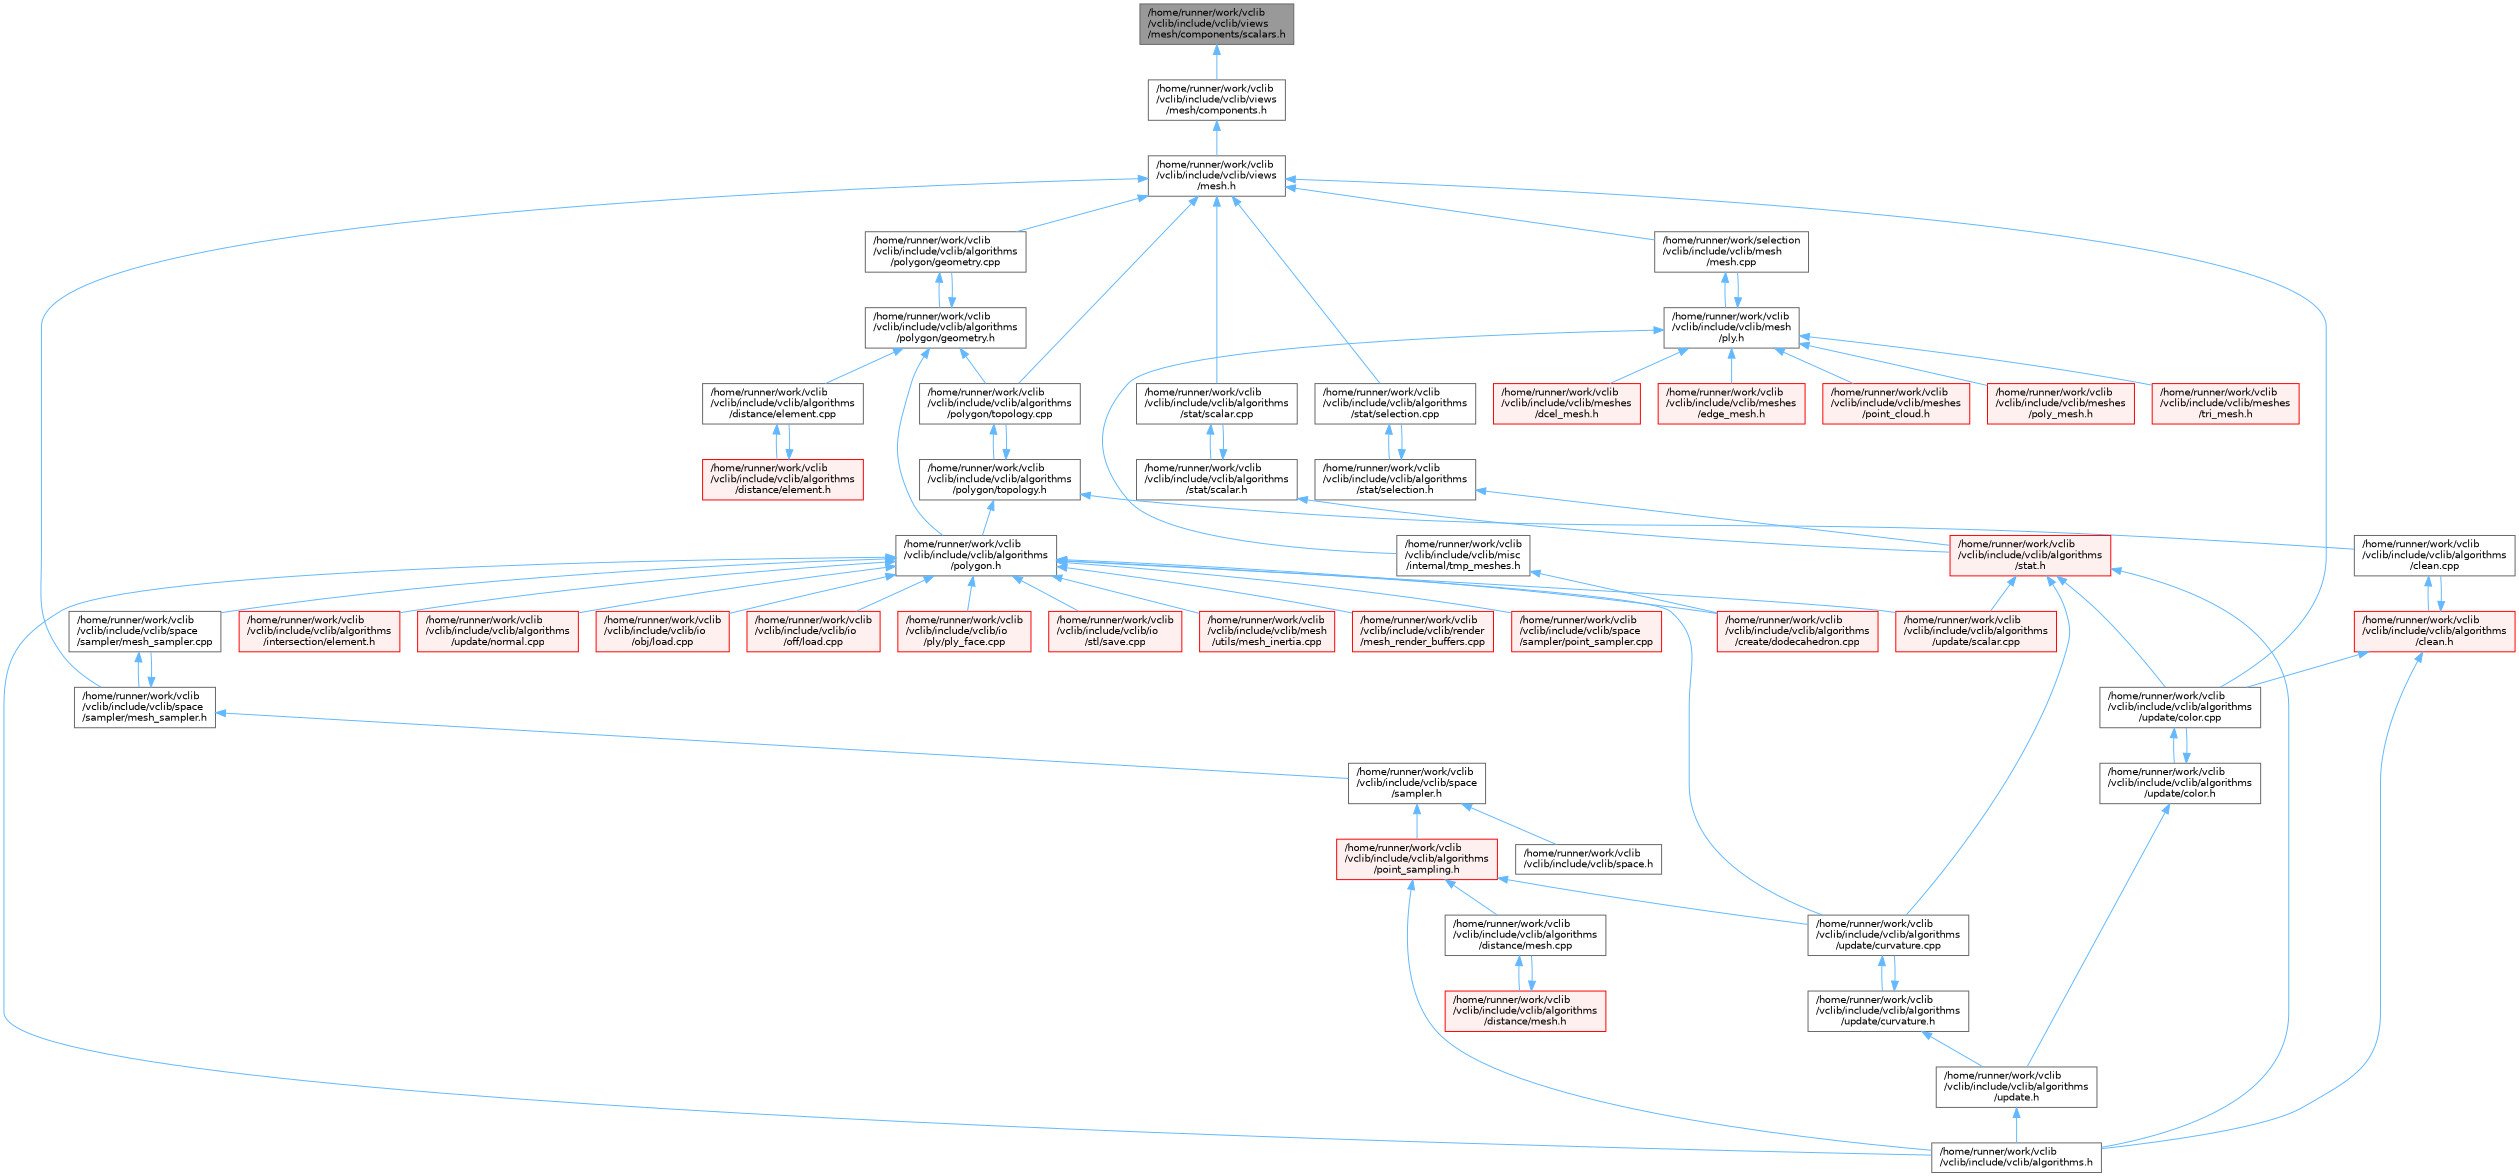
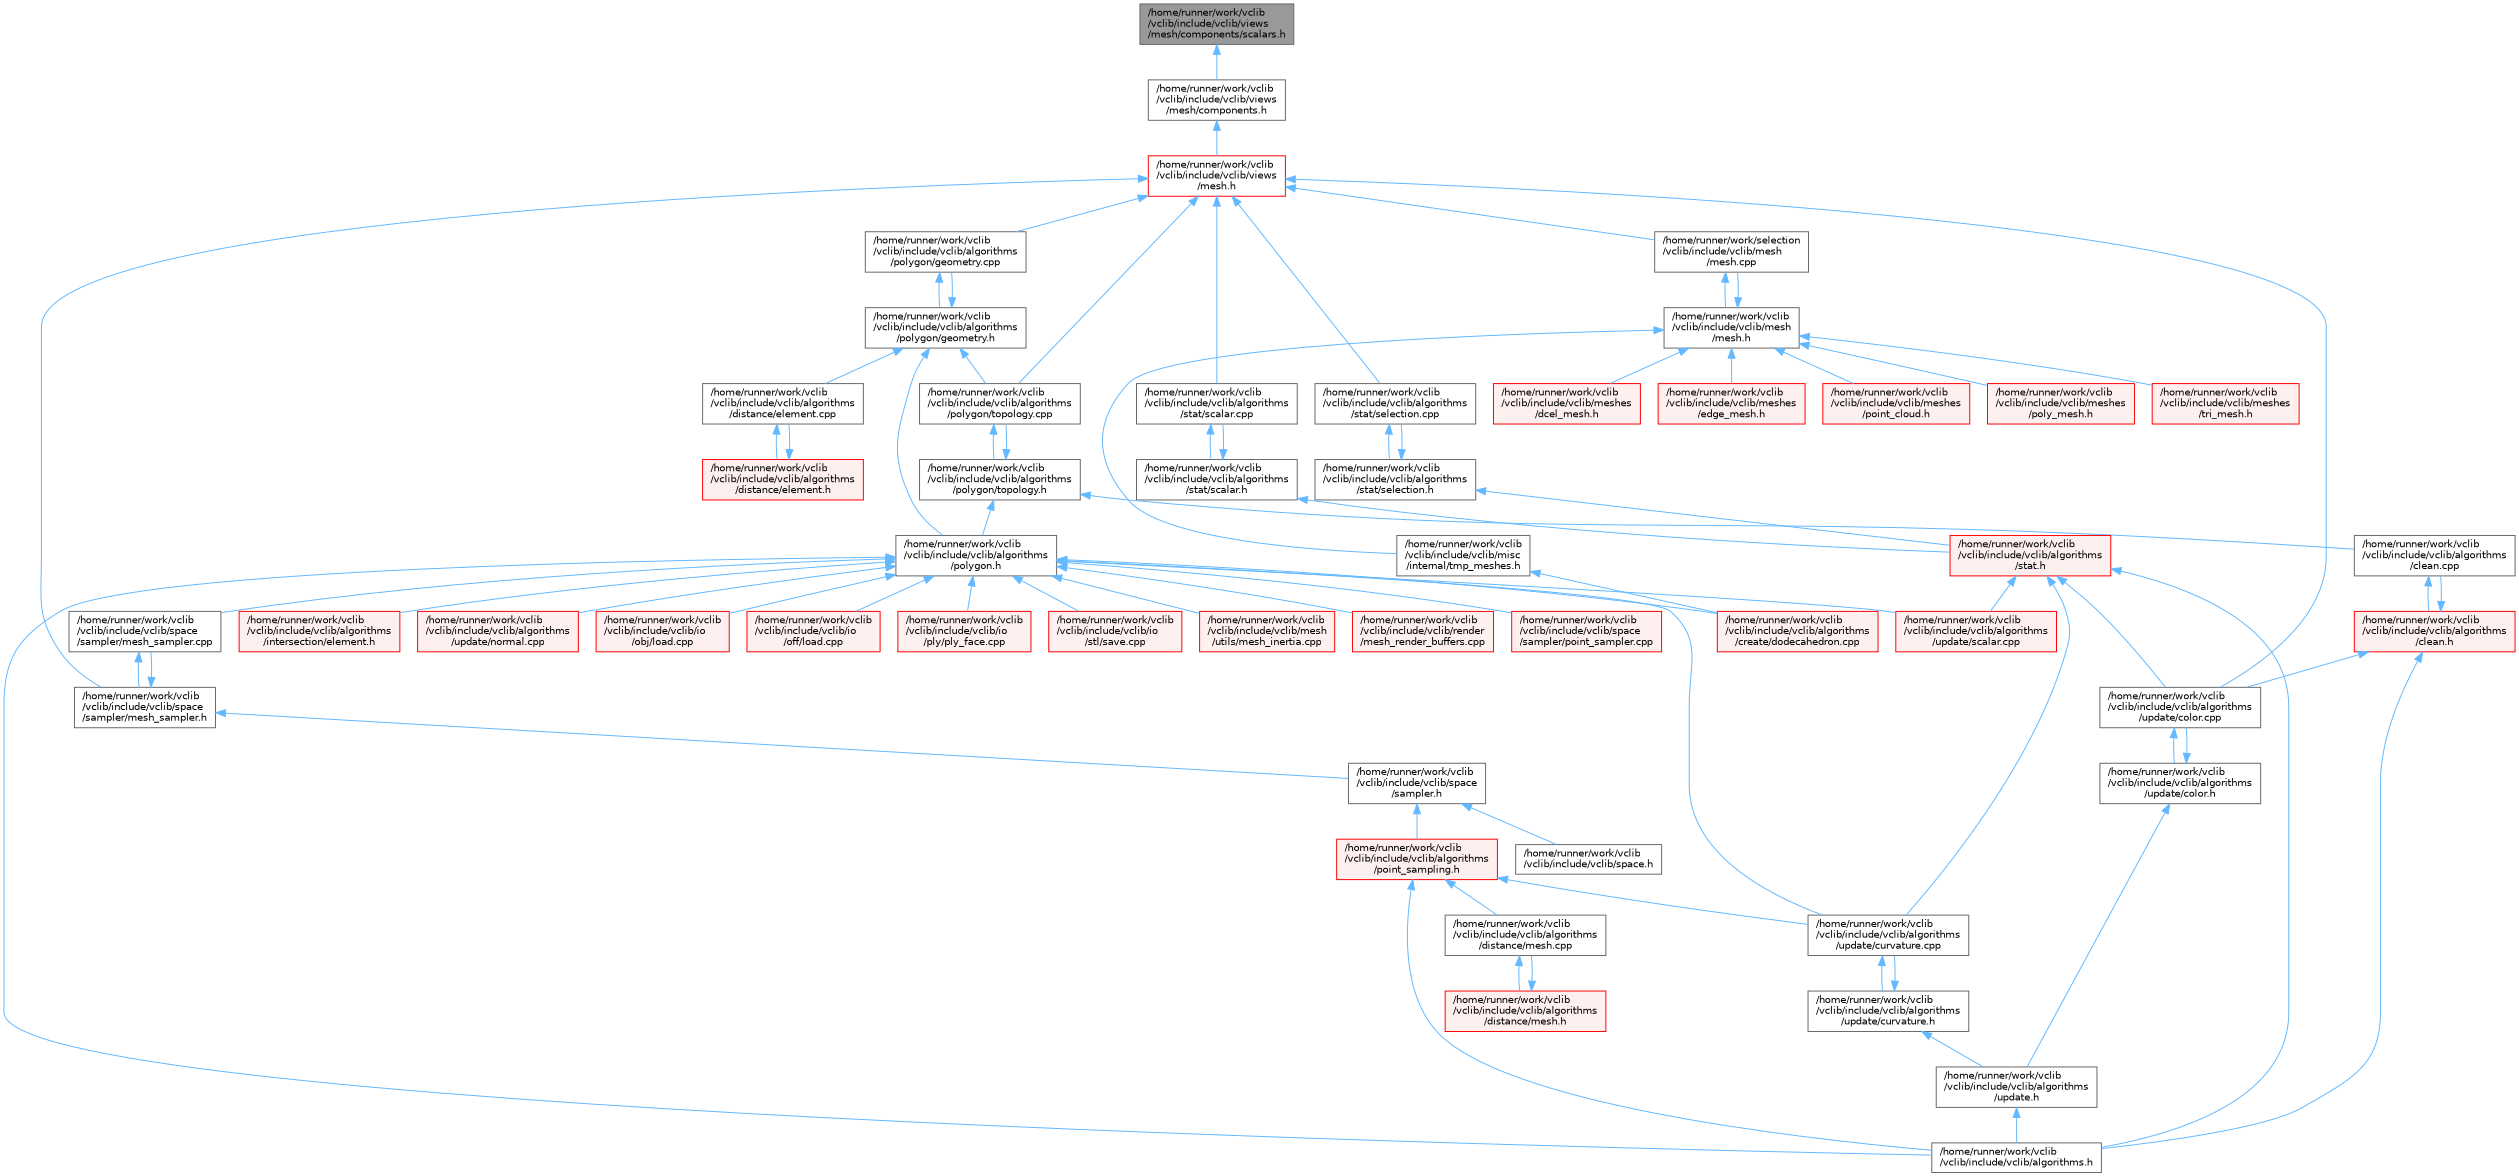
node "/home/runner/work/vclib /vclib/include/vclib/views /mesh.h": color grey40 -> red
node "/home/runner/work/vclib /vclib/include/vclib/mesh /ply.h": label "/home/runner/work/vclib /vclib/include/vclib/mesh /ply.h" -> "/home/runner/work/vclib /vclib/include/vclib/mesh /mesh.h"
